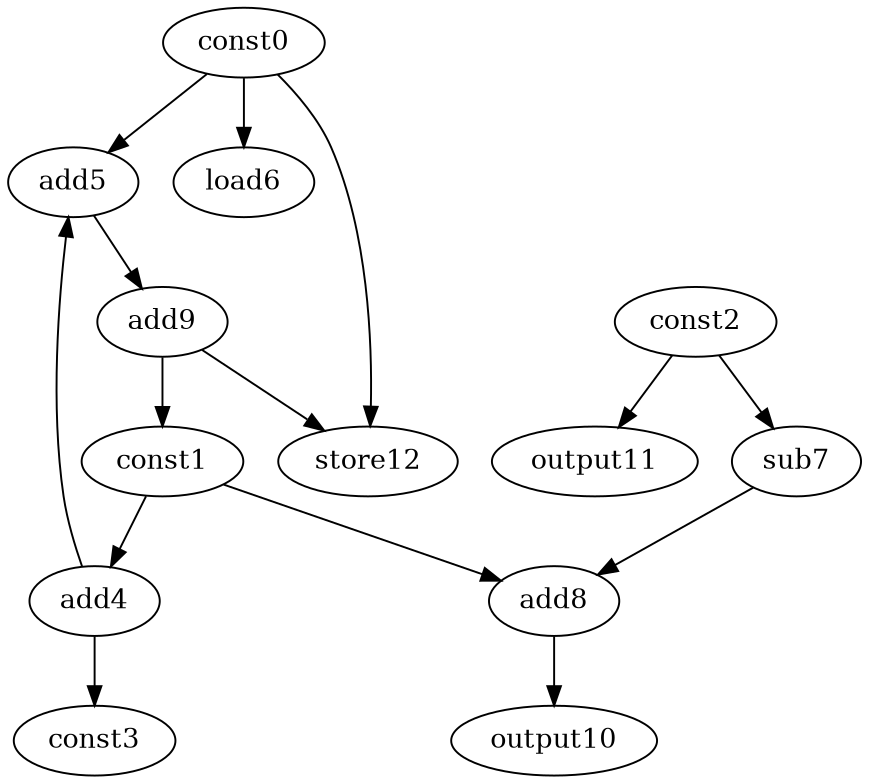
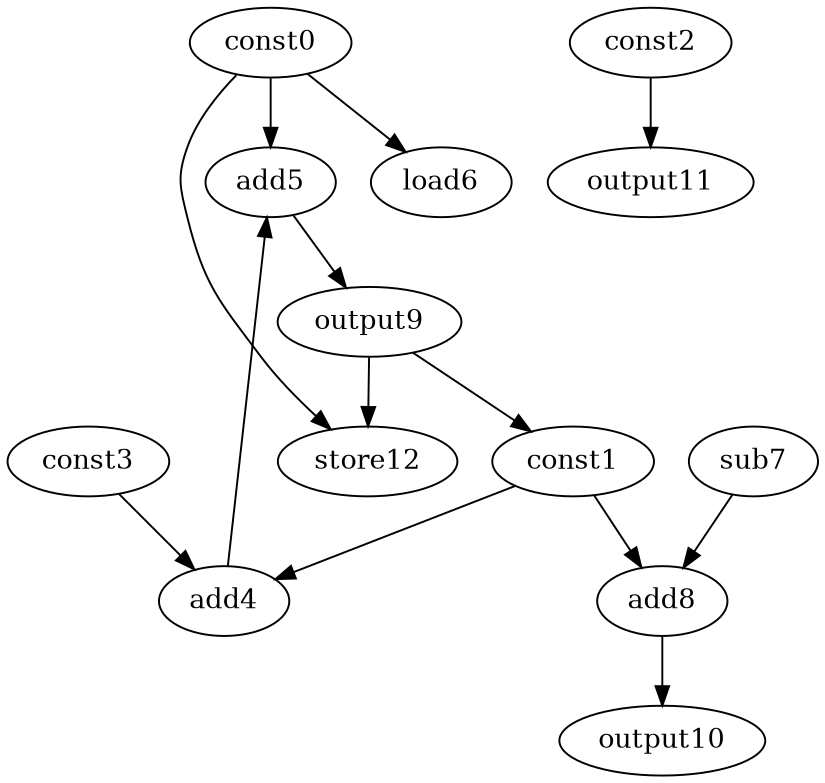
node "add9": label "add9" -> "output9"
edge "const2" -> "sub7": removed
edge "add4" -> "const3": reversed
